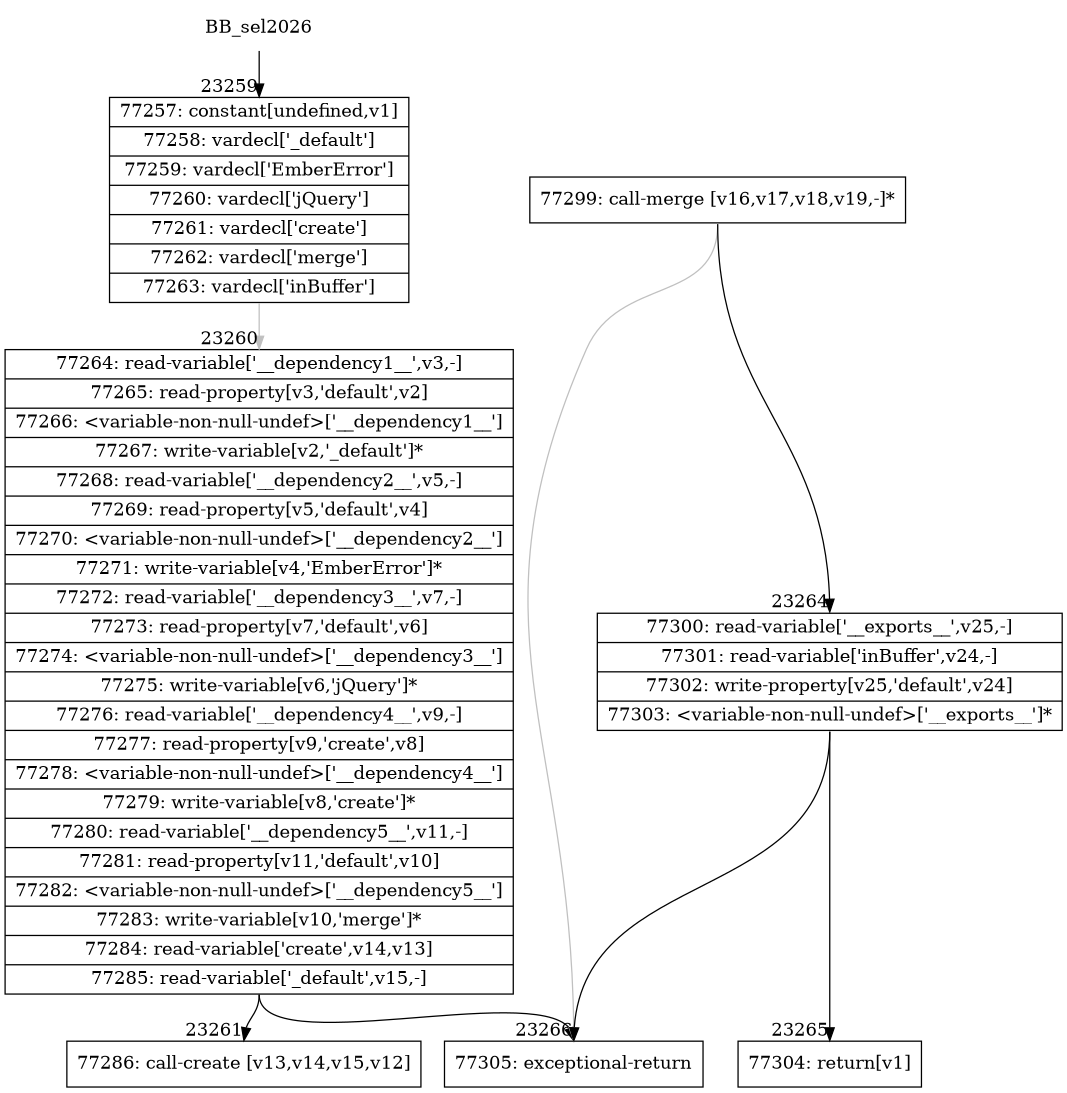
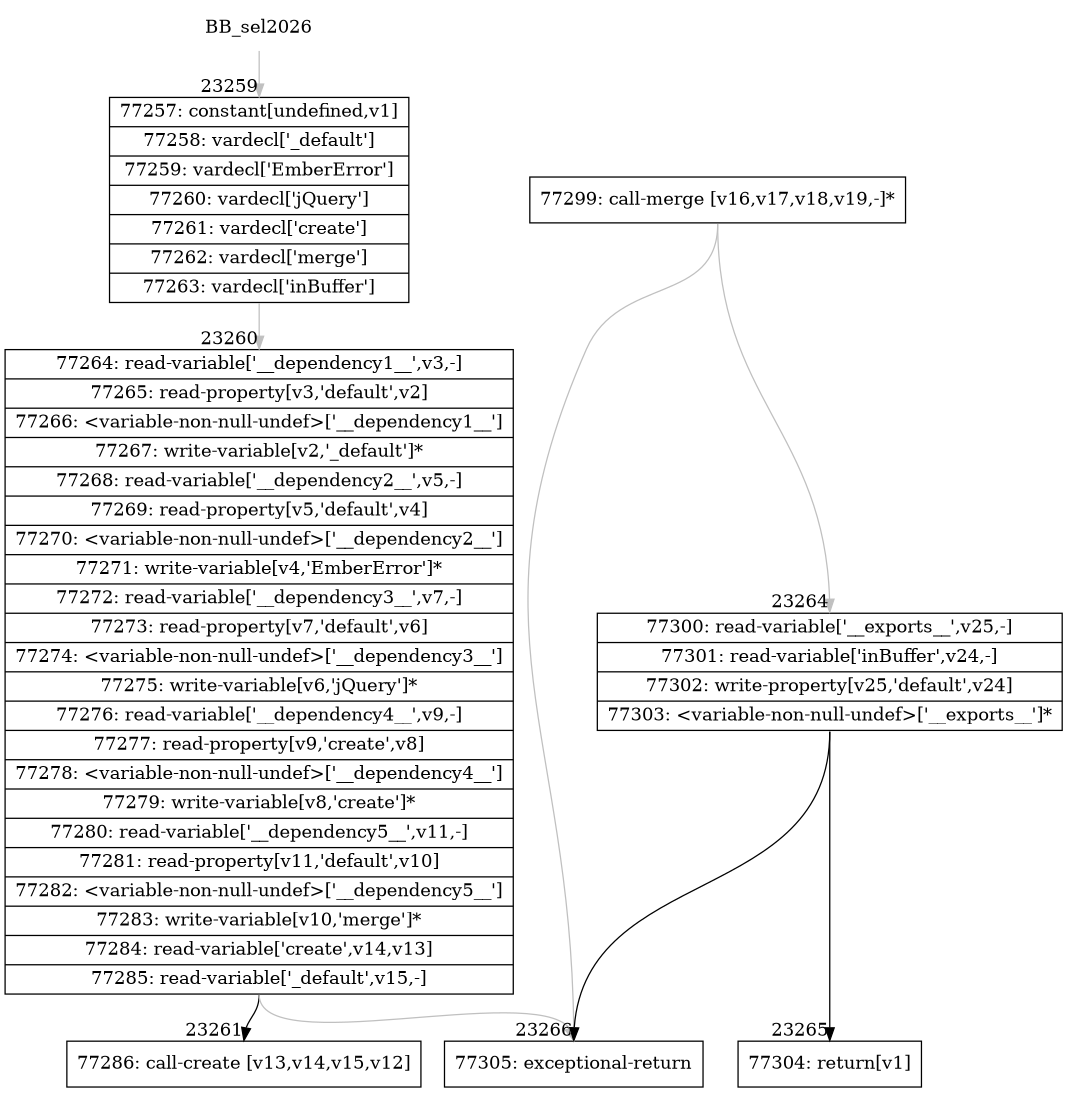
edge "BB_sel2026" -> "77257: constant[undefined,v1]": color black -> gray
edge "77299: call-merge [v16,v17,v18,v19,-]*" -> "77300: read-variable['__exports__',v25,-]": color black -> gray
edge "77264: read-variable['__dependency1__',v3,-]" -> "77305: exceptional-return": color black -> gray
